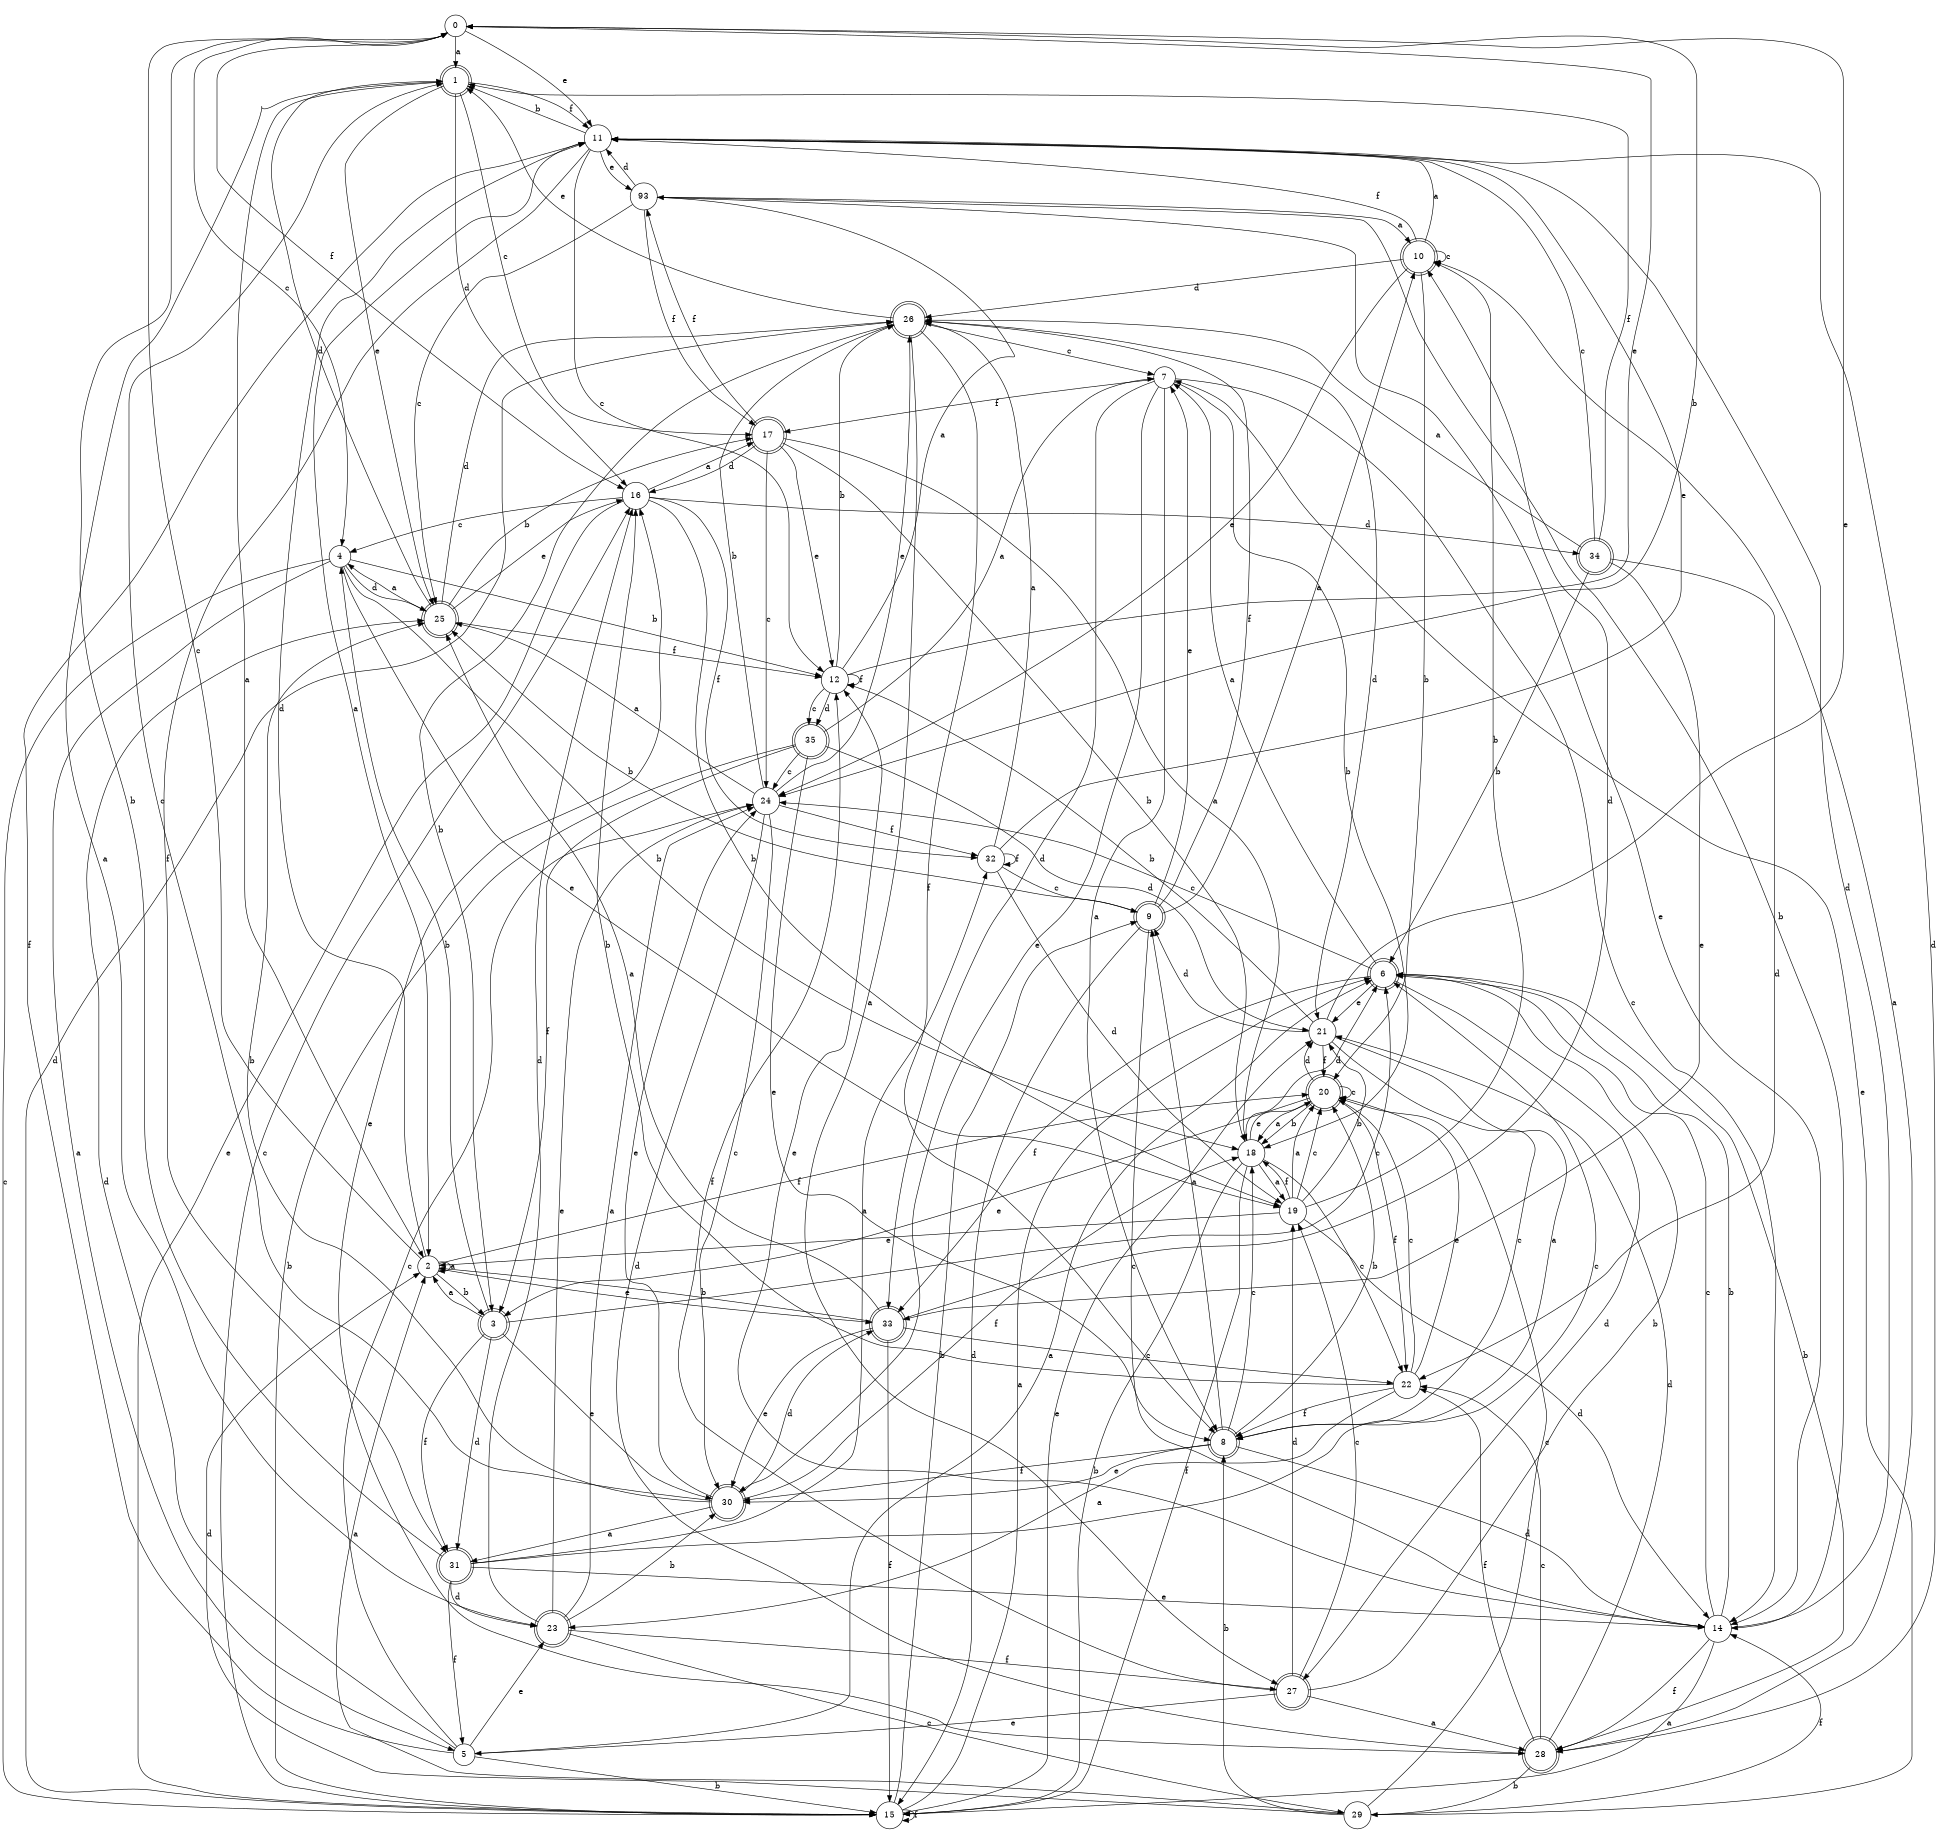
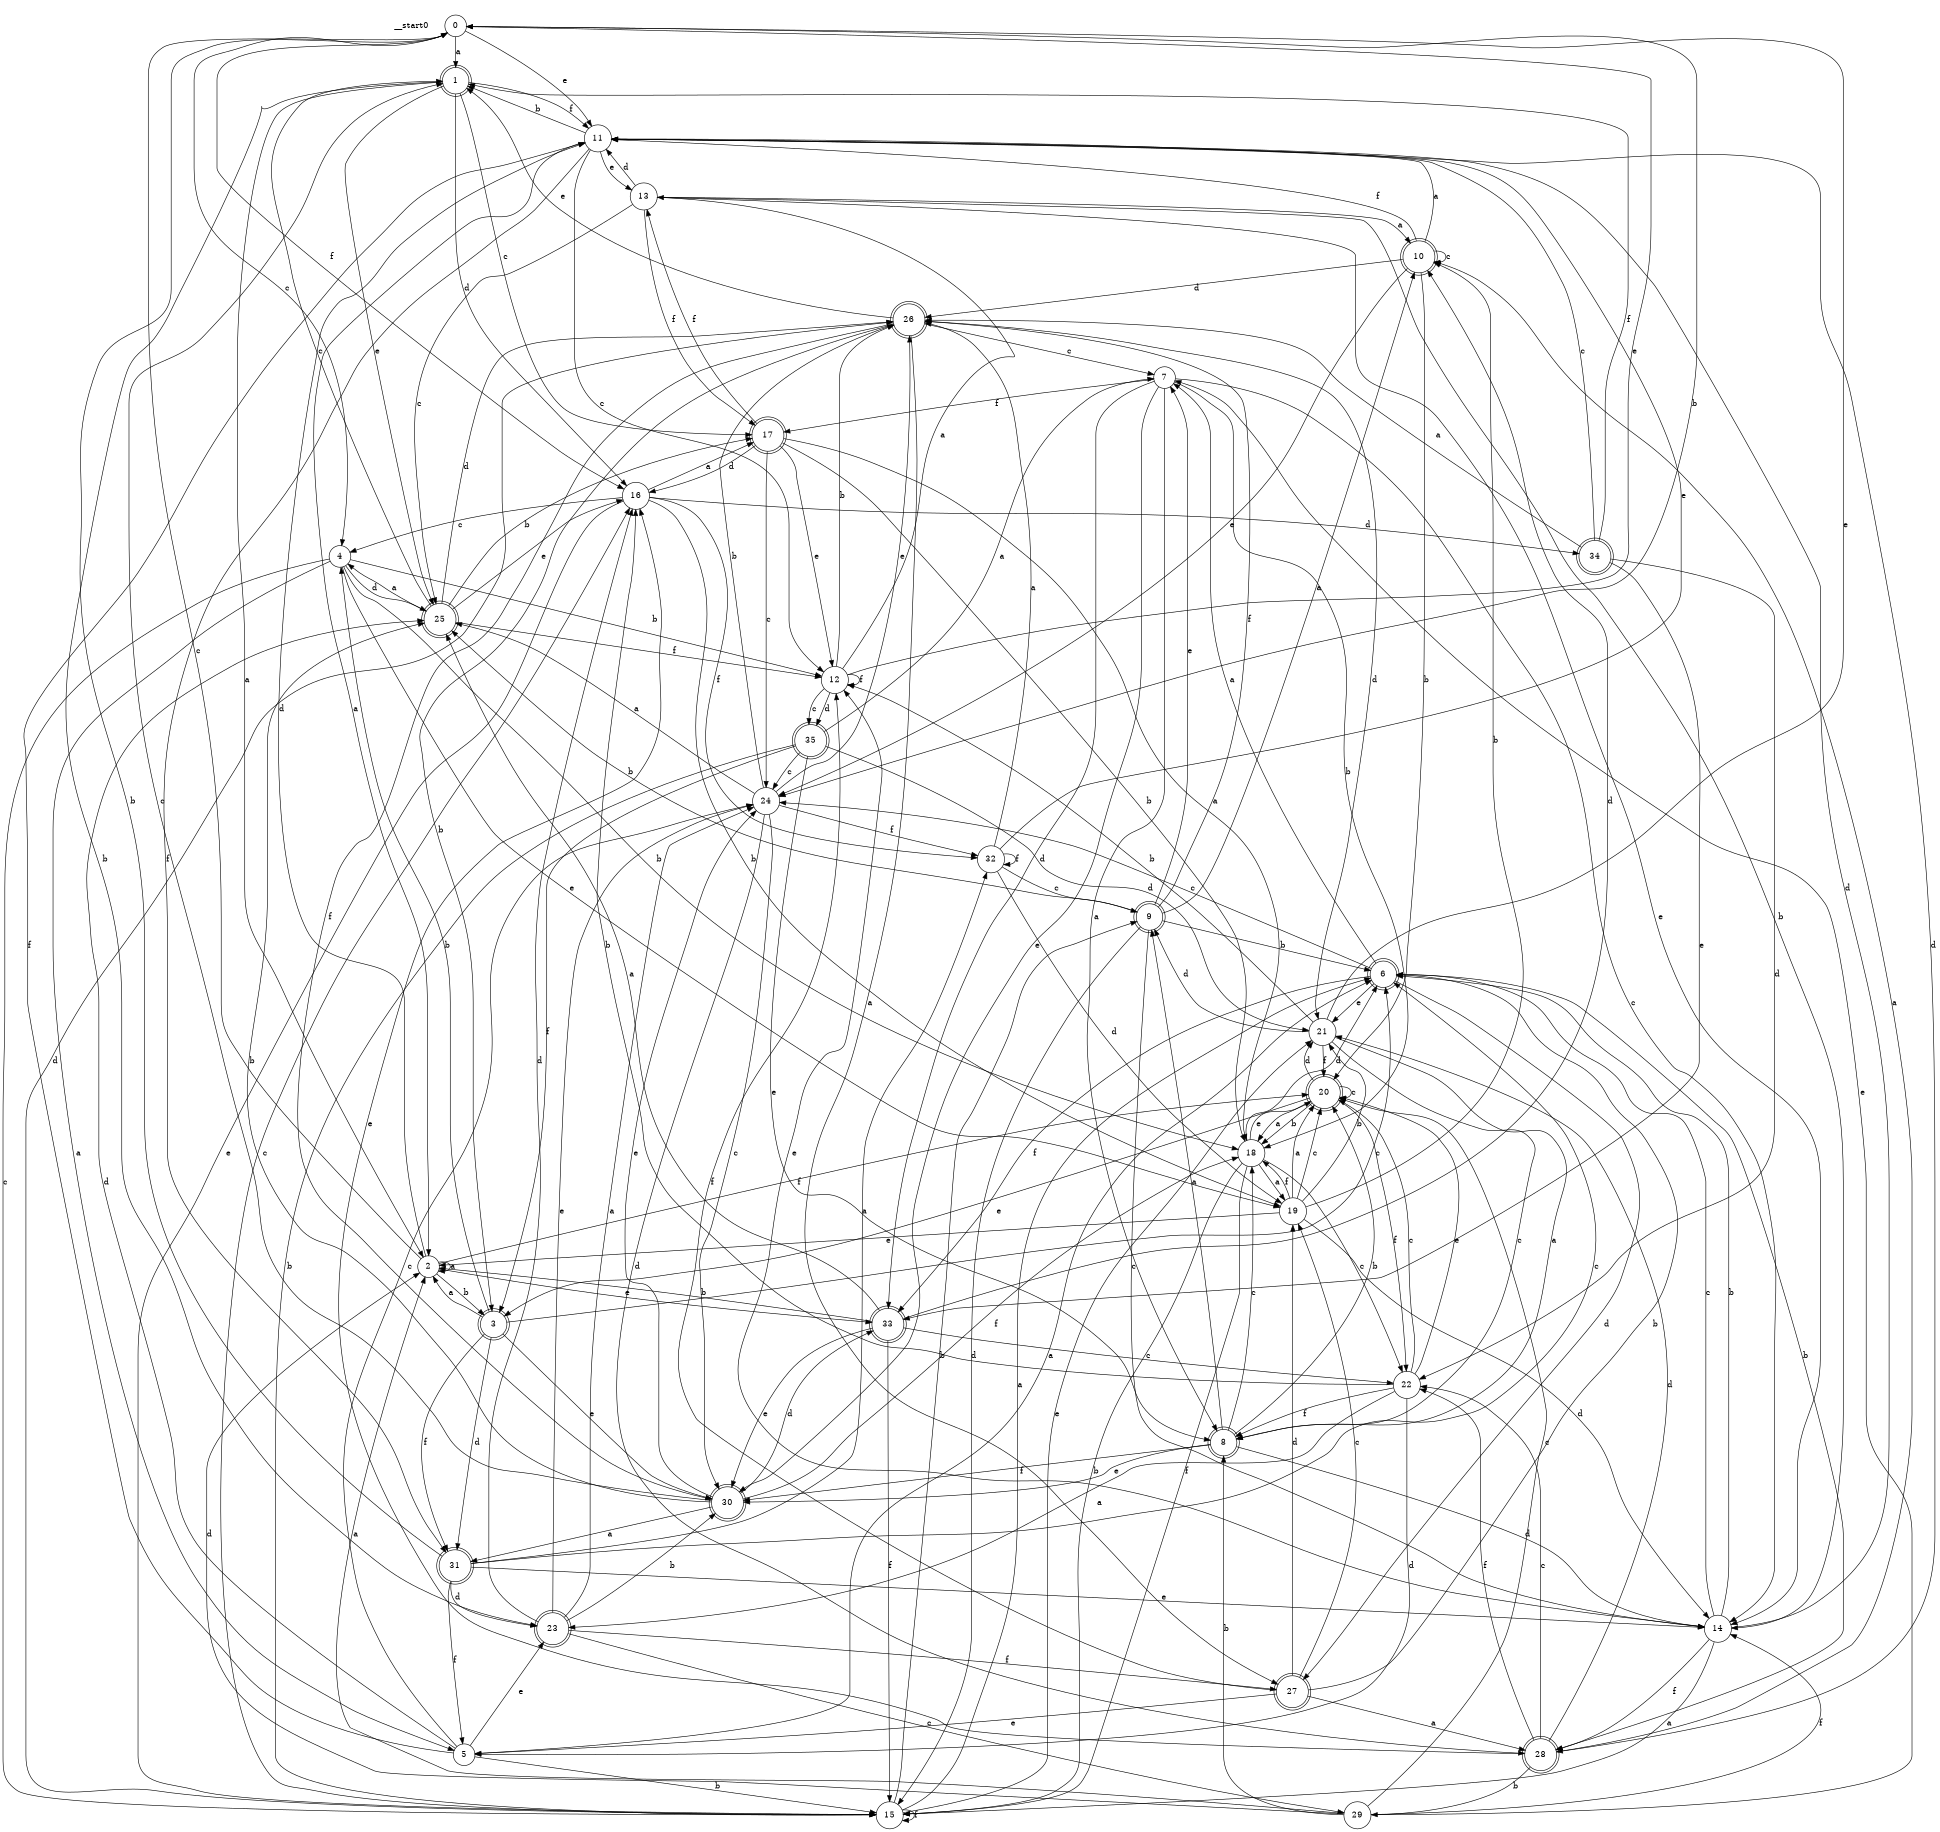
node "__start0": added
node "93": label "93" -> "13"
edge "25" -> "1": label "d" -> "c"
edge "34" -> "6": now "9" -> "6"
edge "1" -> "23": label "a" -> "b"
edge "26" -> "8": now "26" -> "30"
edge "22" -> "5": added, label "d"
